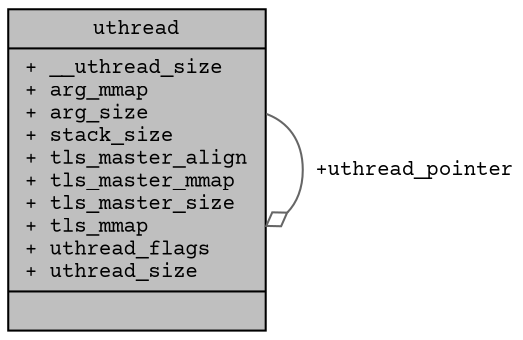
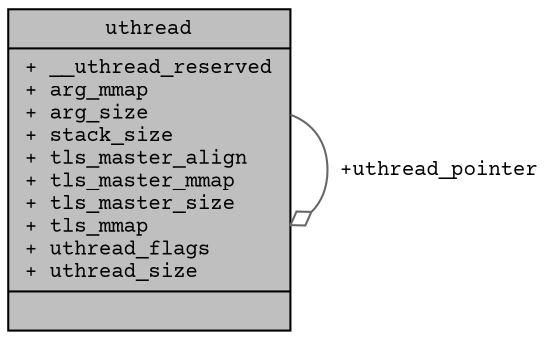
node "uthread": text "+ __uthread_size" -> "+ __uthread_reserved"
